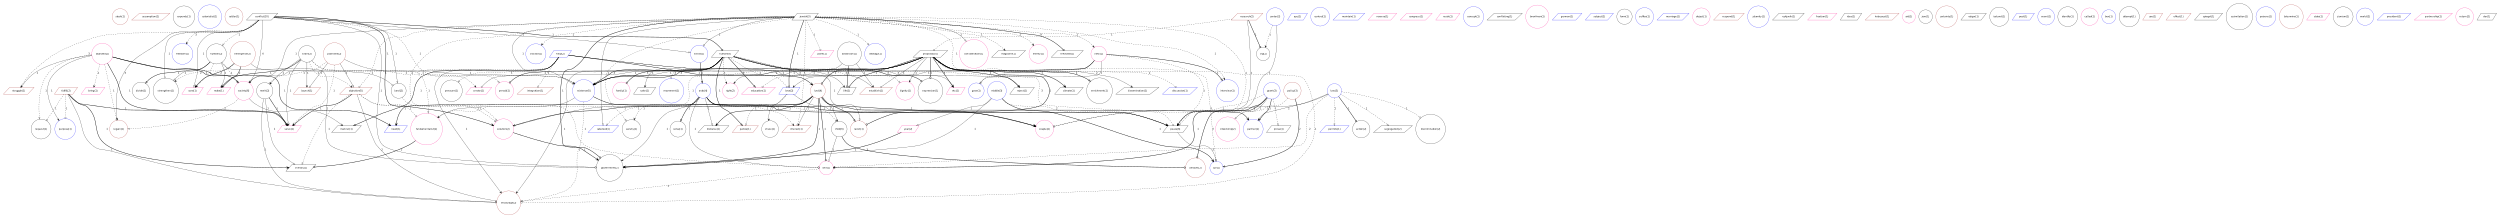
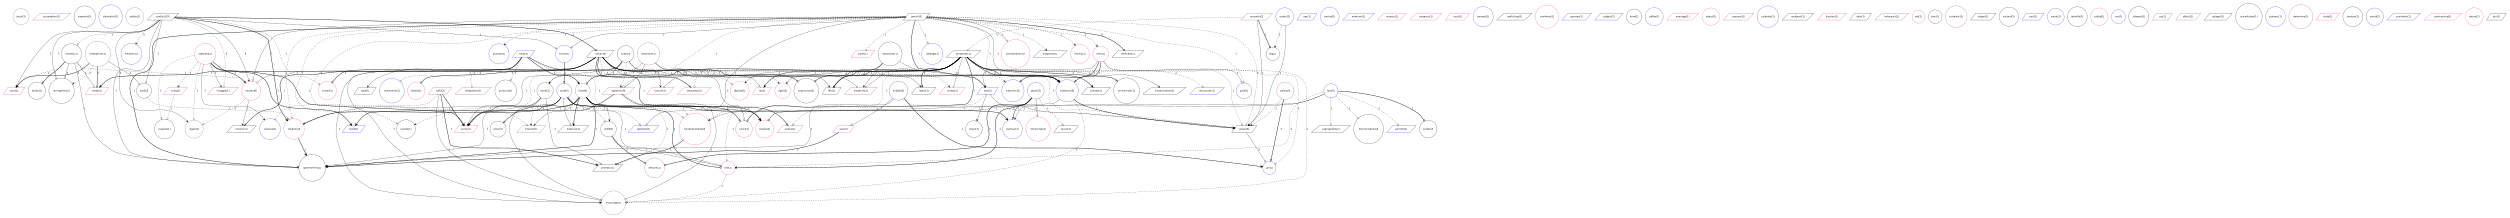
node "marriage(1)": color blue -> deeppink
edge "fulfill(2)" -> "request(1)": now "bring(1)" -> "request(1)"
